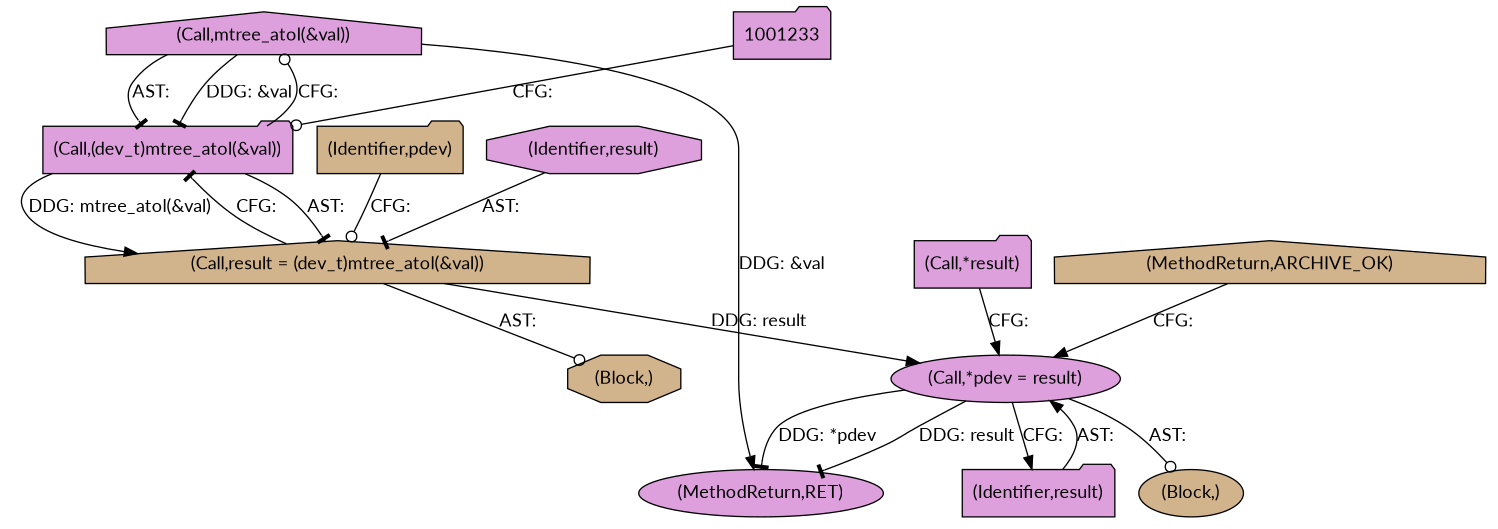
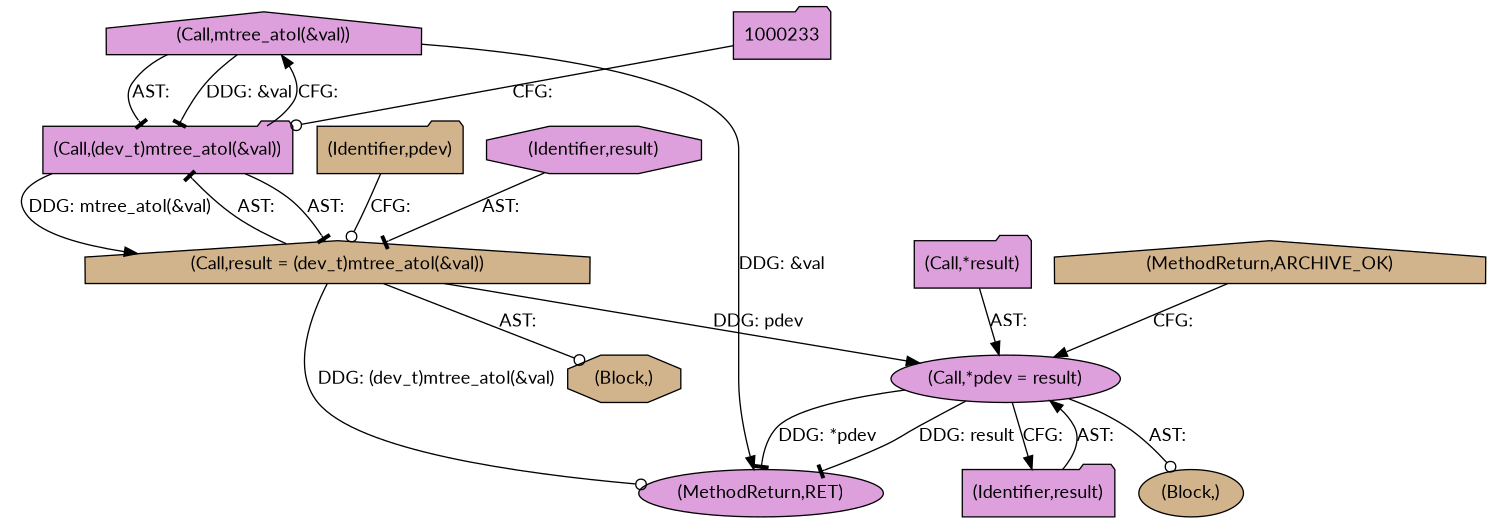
node "1001233": label "1001233" -> "1000233"
edge "(Call,(dev_t)mtree_atol(&val))" -> "(Call,mtree_atol(&val))": arrowhead odot -> normal
edge "(Call,result = (dev_t)mtree_atol(&val))" -> "(Call,(dev_t)mtree_atol(&val))": label "CFG: " -> "AST: "
edge "(Call,result = (dev_t)mtree_atol(&val))" -> "(Call,*pdev = result)": label "DDG: result" -> "DDG: pdev"
edge "(Call,*result)" -> "(Call,*pdev = result)": label "CFG: " -> "AST: "
edge "(Call,result = (dev_t)mtree_atol(&val))" -> "(MethodReturn,RET)": added, label "DDG: (dev_t)mtree_atol(&val)"
